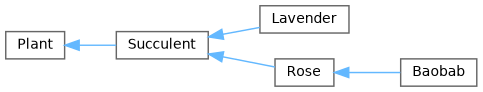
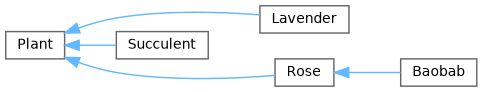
edge "Lavender" -> "Succulent": now "Lavender" -> "Plant"
edge "Rose" -> "Succulent": now "Rose" -> "Plant"
